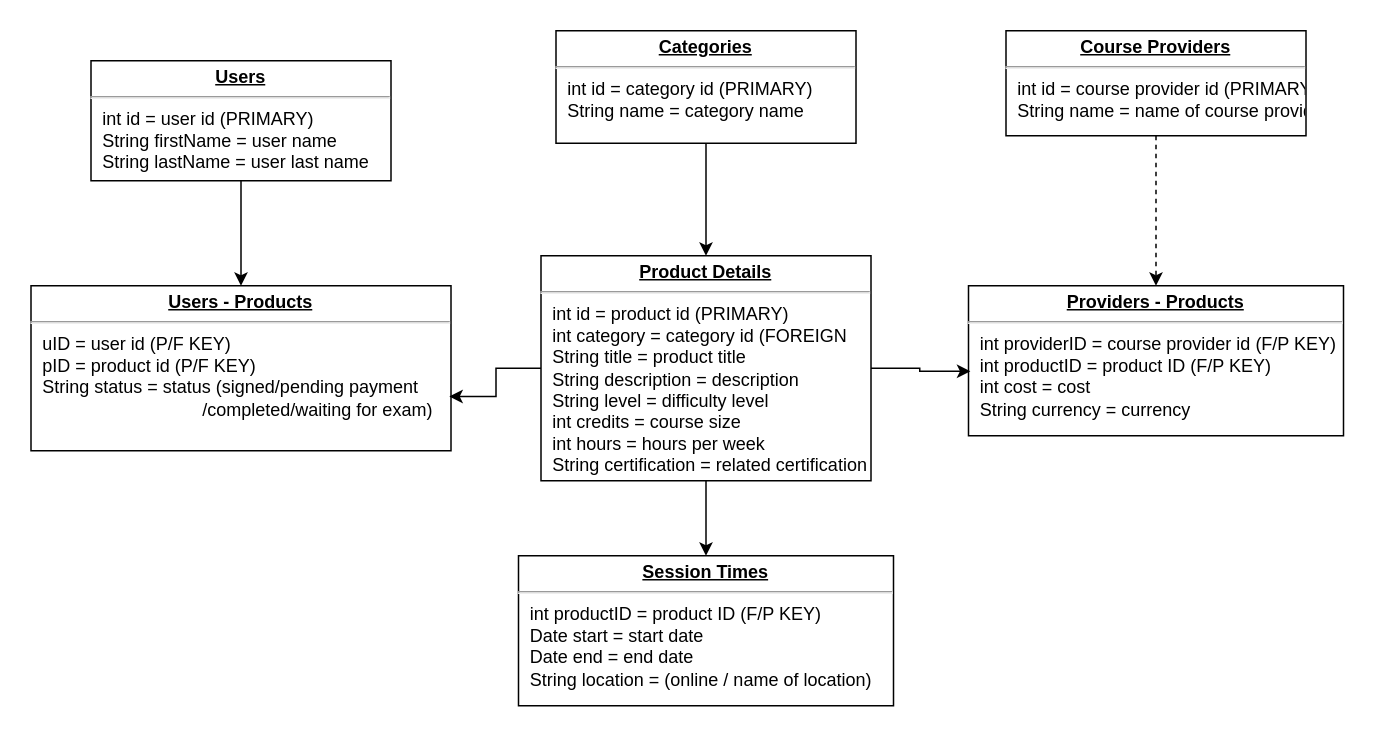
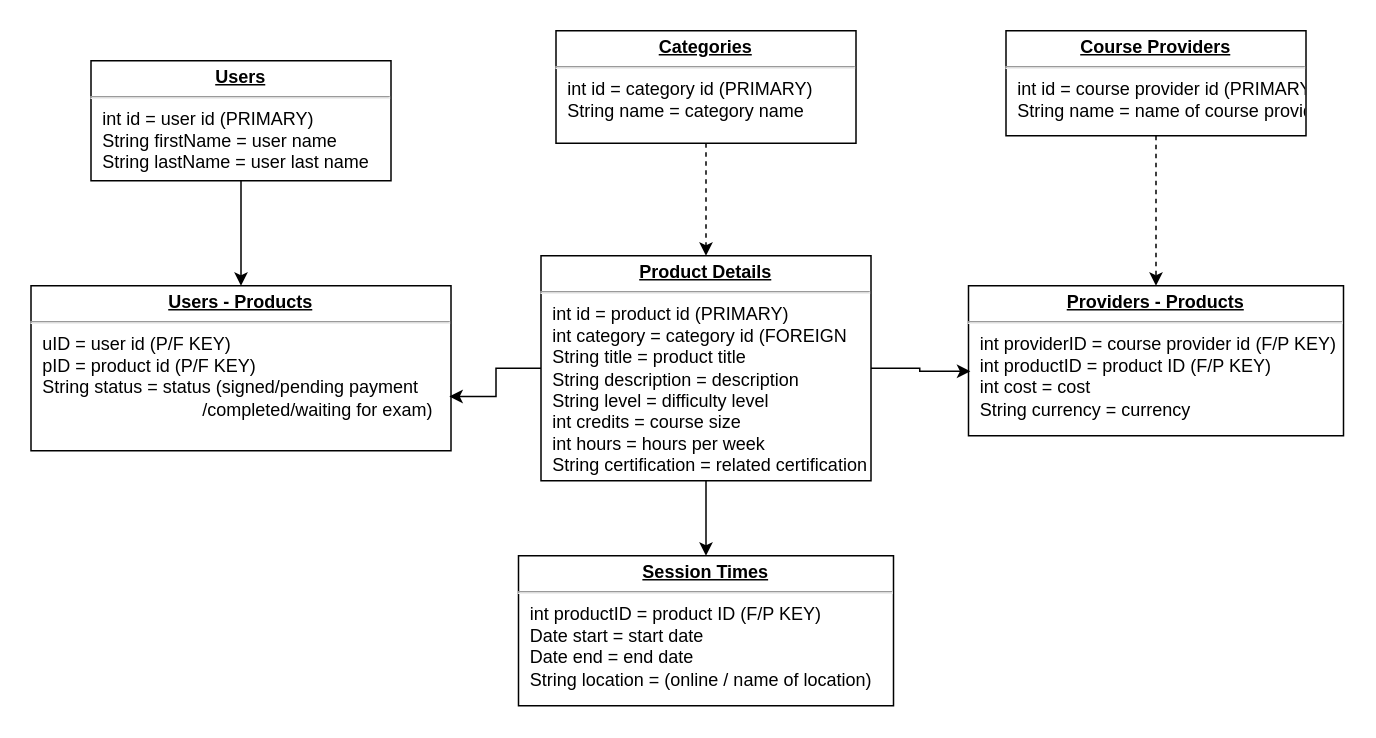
edge "Categories int id = category id (PRIMARY) String name = category name" -> "Product Details int id = product id (PRIMARY) int category = category id (FOREIGN String title = product title String description = description String level = difficulty level int credits = course size int hours = hours per week String certification = related certification": style solid -> dashed
